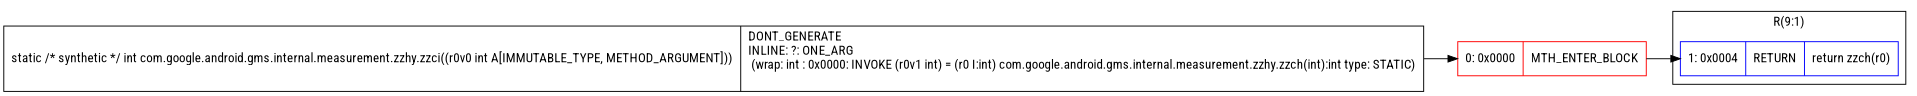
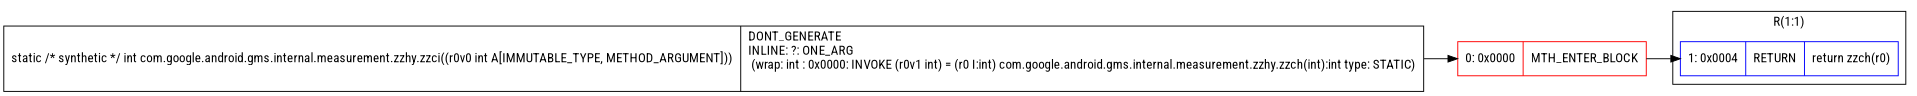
cluster "R(9:1)": label "R(9:1)" -> "R(1:1)"
